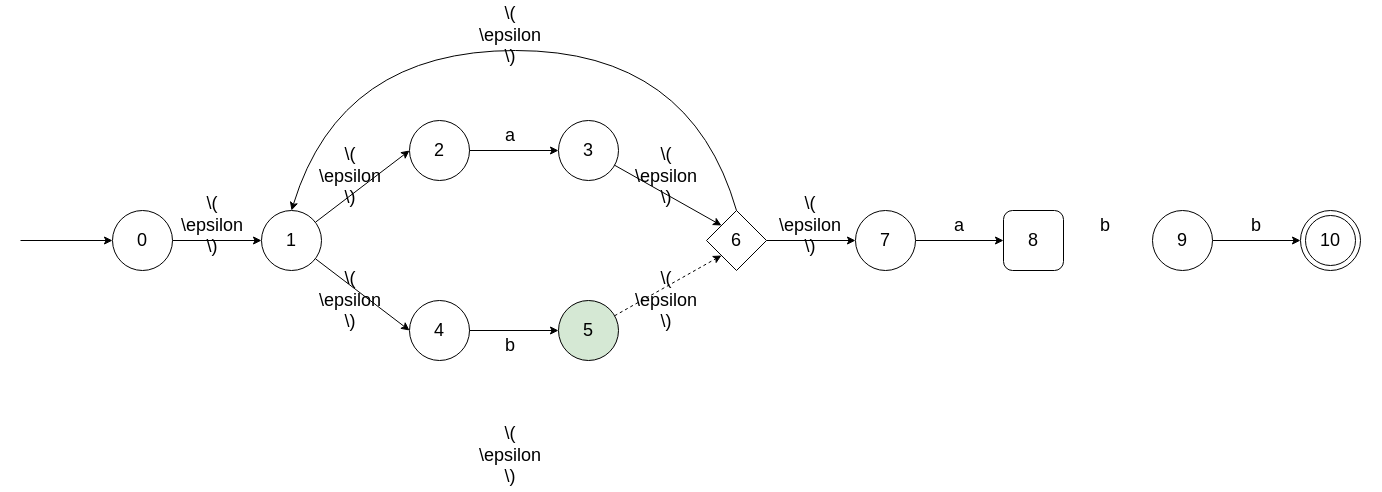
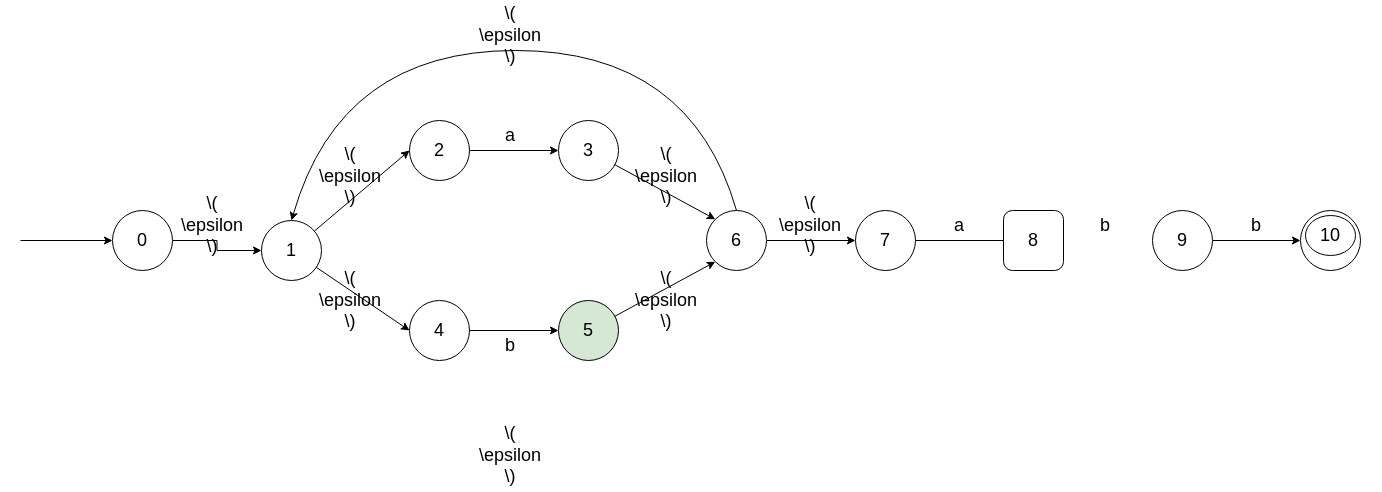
node "1": moved (292, 241) -> (292, 251)
node "6": shape diamond -> ellipse
edge "7" -> "8": arrowhead classic -> none
node "10": size 50x50 -> 50x40
edge "5" -> "6": style dashed -> solid
